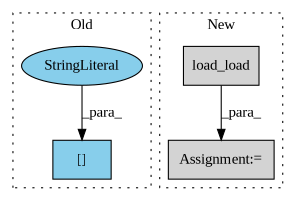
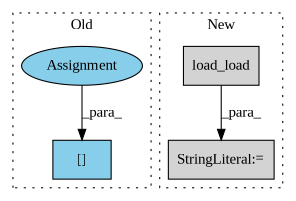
node "StringLiteral": label "StringLiteral" -> "Assignment"
node "Assignment:=": label "Assignment:=" -> "StringLiteral:="
